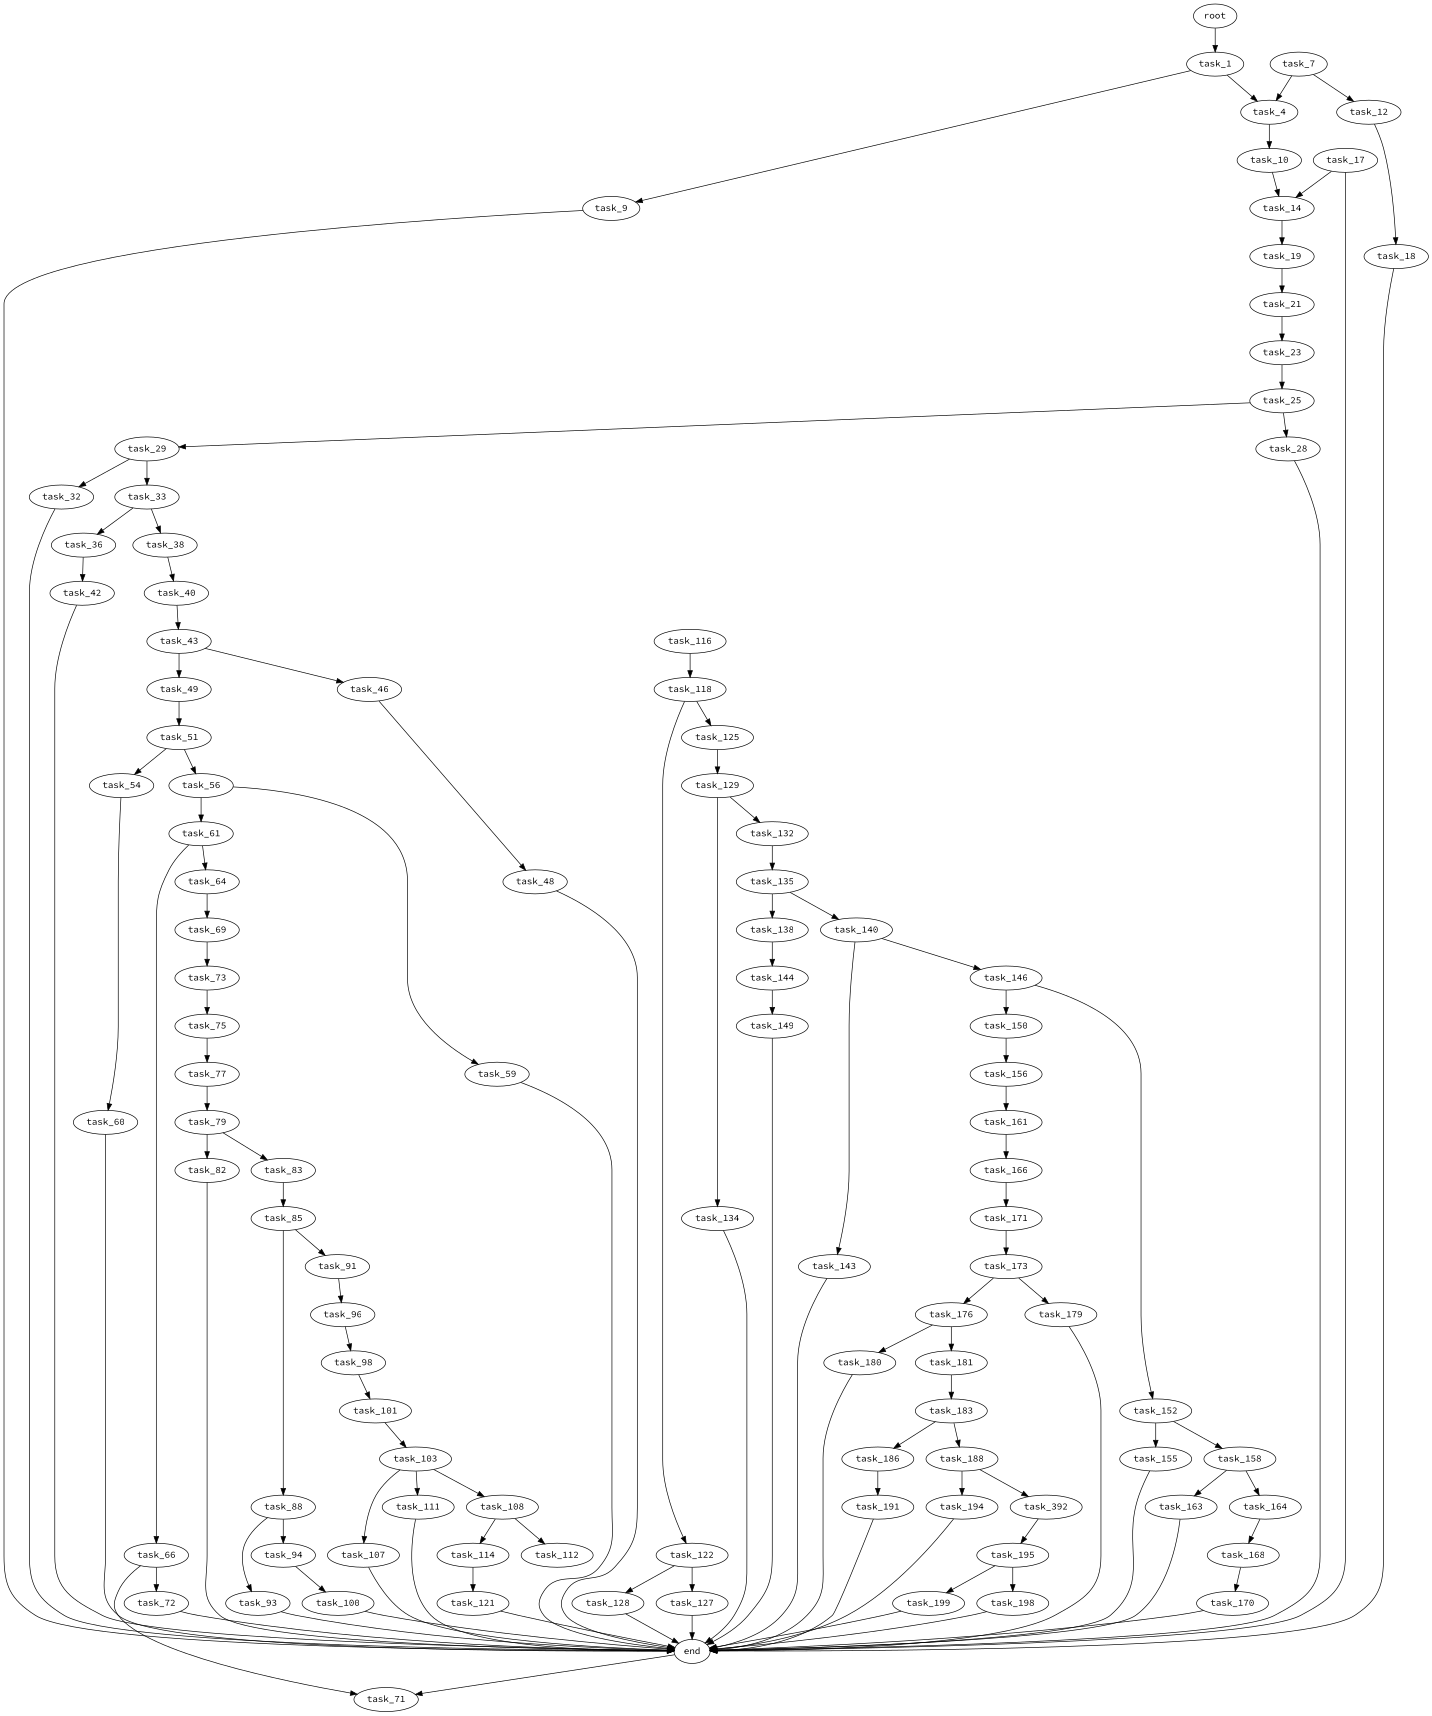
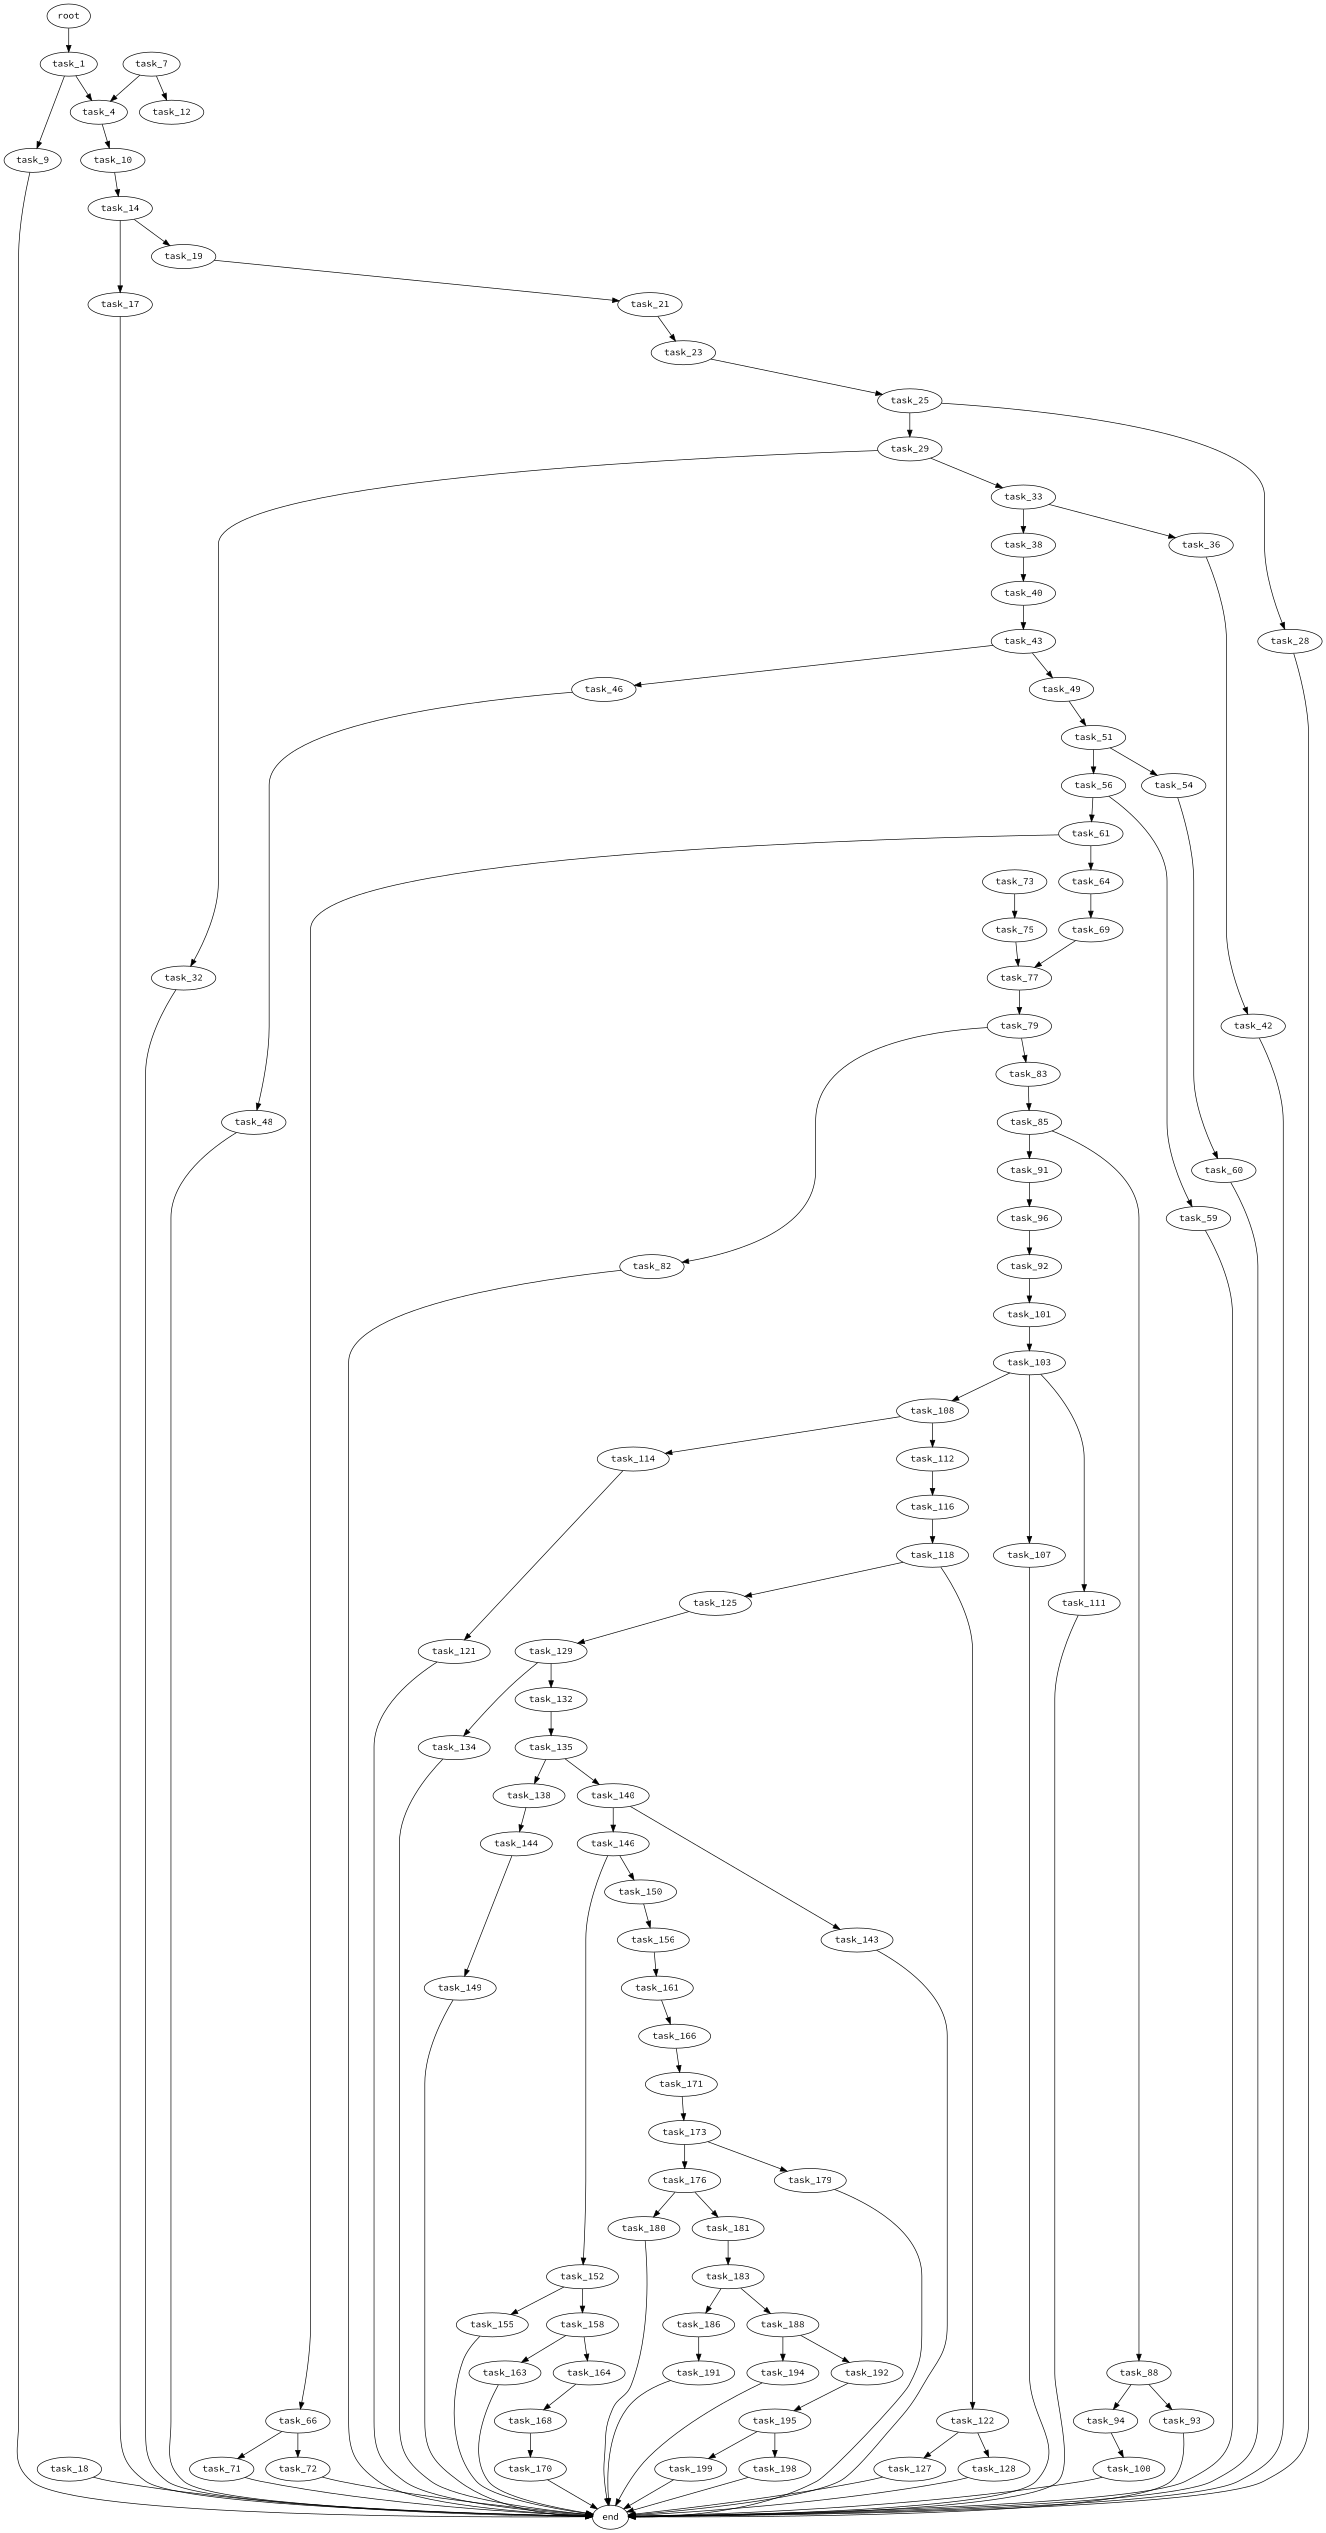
edge "task_12" -> "task_18": removed
edge "task_17" -> "task_14": reversed
edge "task_69" -> "task_73": now "task_69" -> "task_77"
node "task_98": label "task_98" -> "task_92"
edge "task_112" -> "task_116": added
node "task_392": label "task_392" -> "task_192"
edge "end" -> "task_71": reversed
